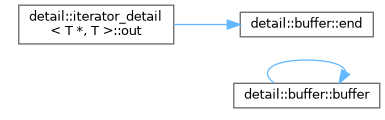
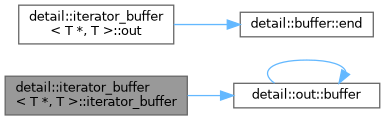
node "detail::iterator_detail < T *, T >::out": label "detail::iterator_detail < T *, T >::out" -> "detail::iterator_buffer < T *, T >::out"
node "detail::iterator_buffer < T *, T >::iterator_buffer": added
node "detail::buffer::buffer": label "detail::buffer::buffer" -> "detail::out::buffer"
